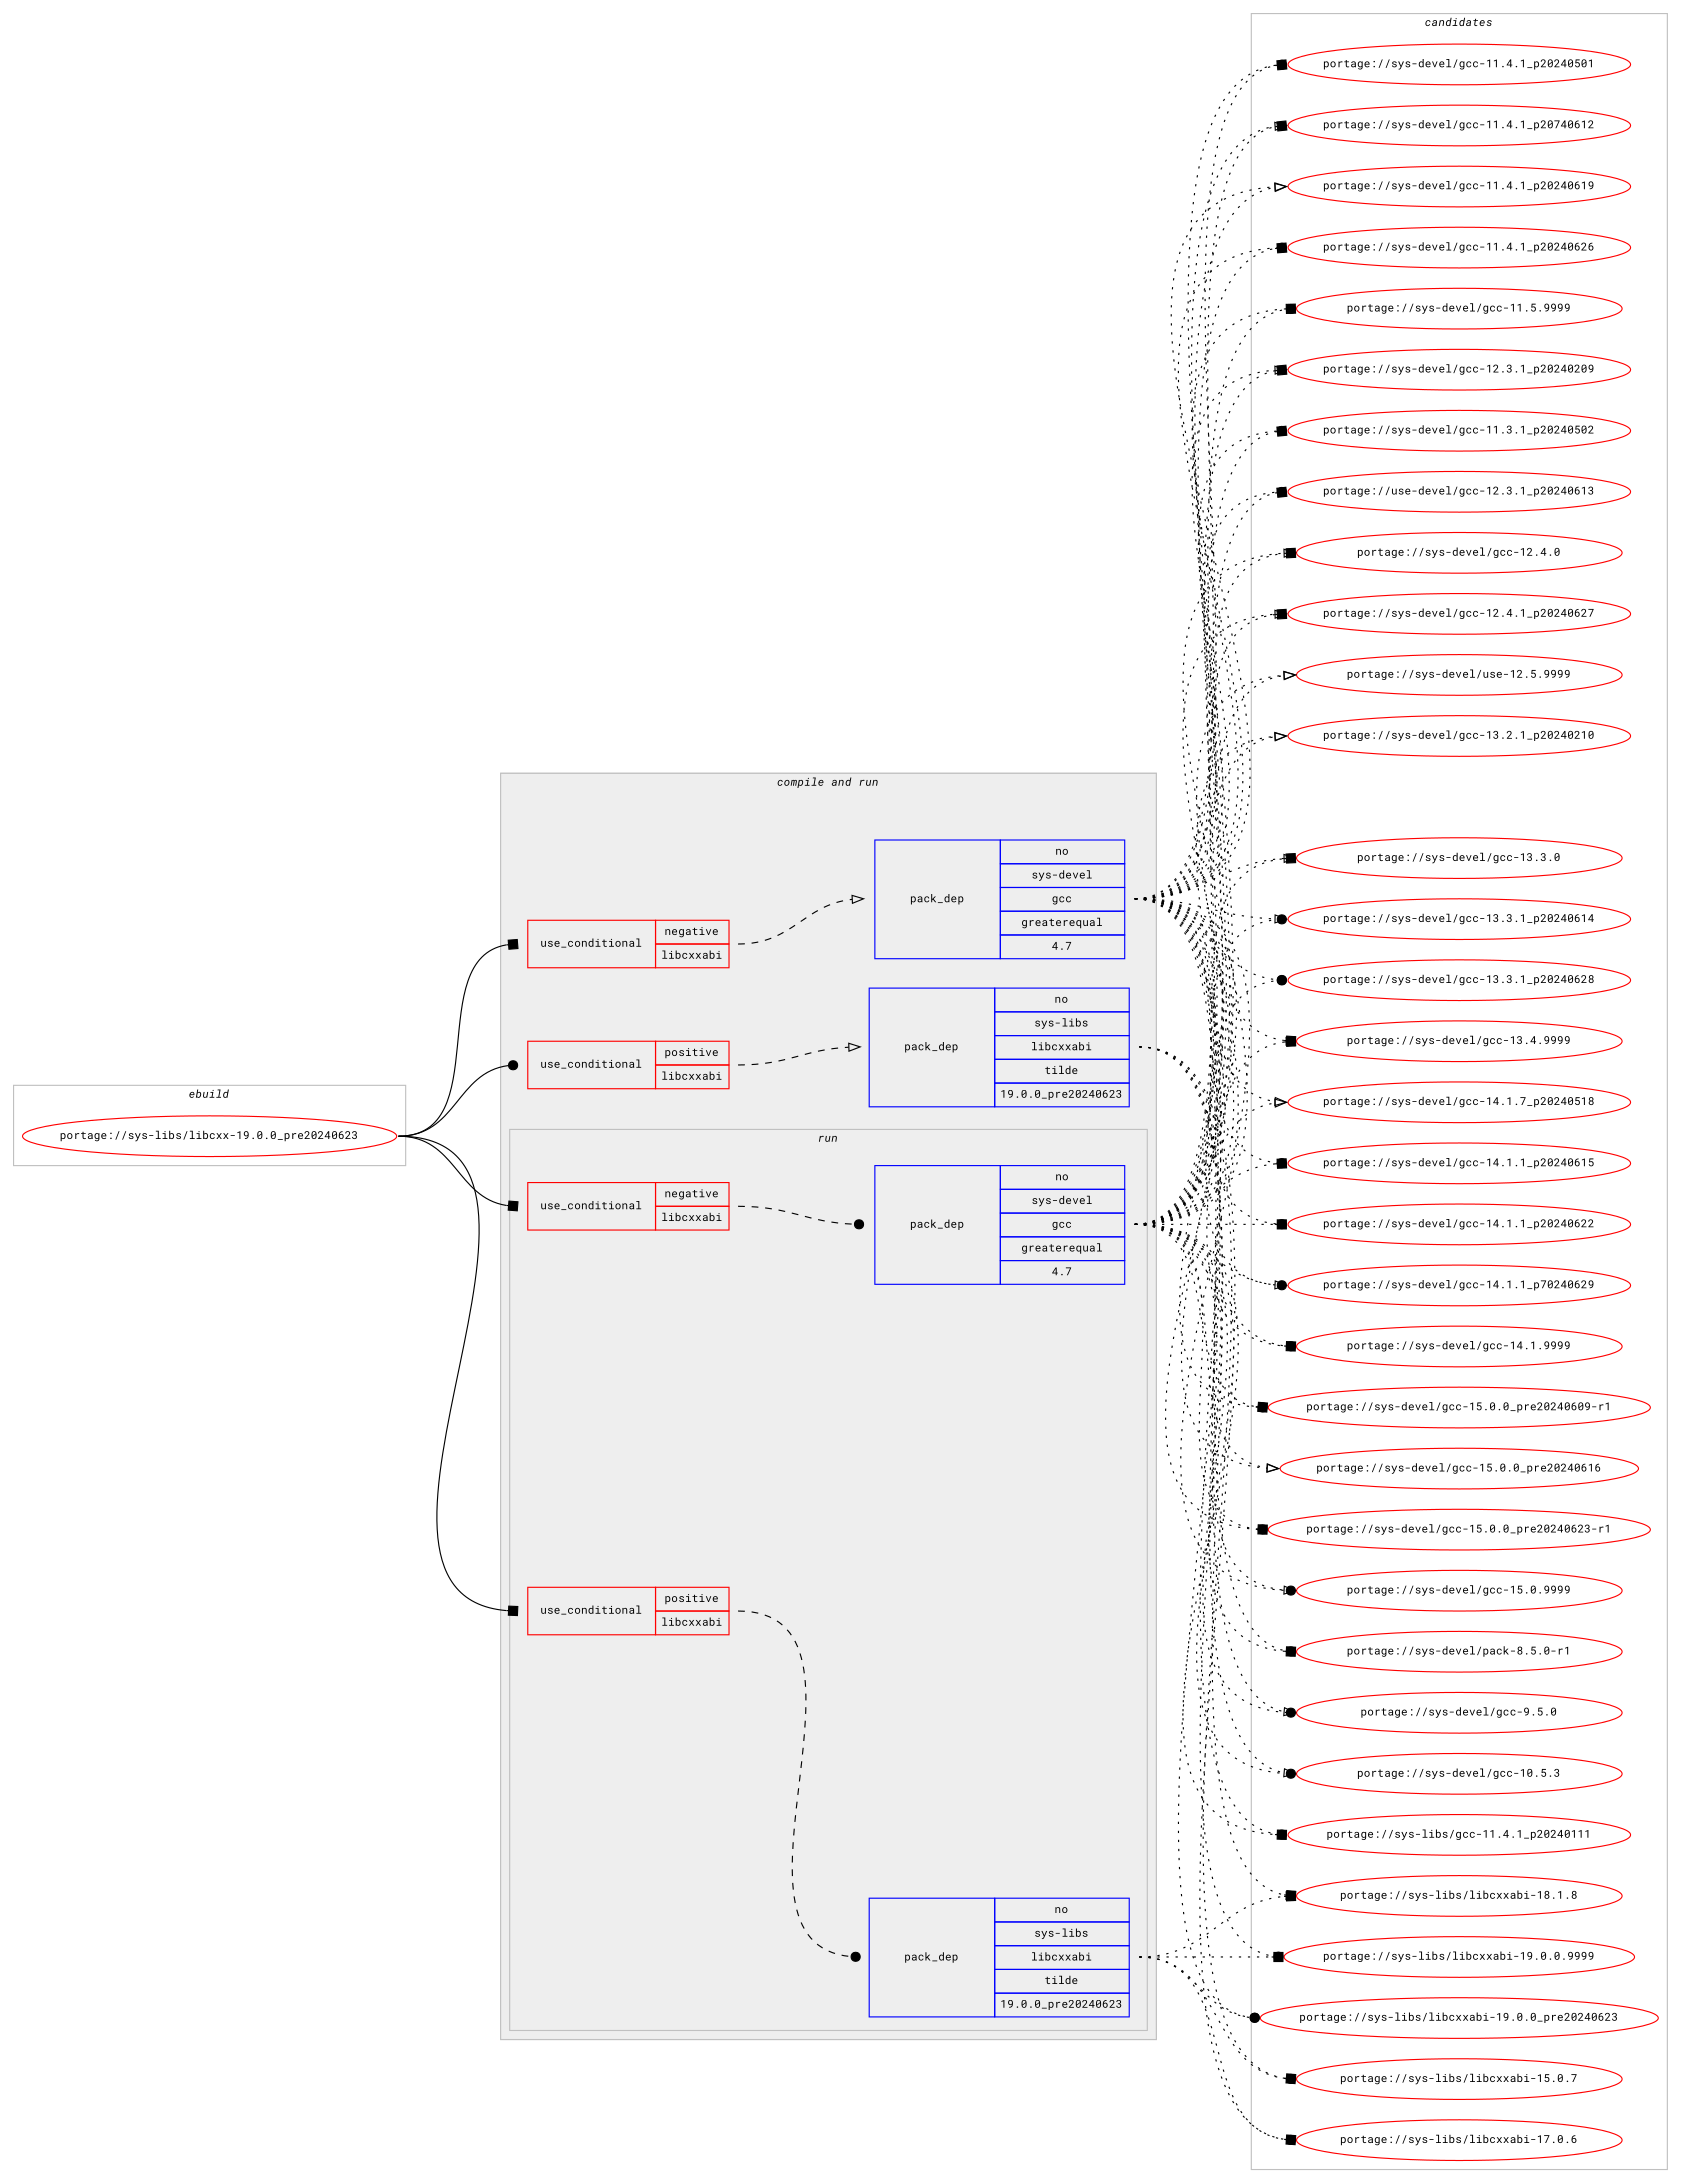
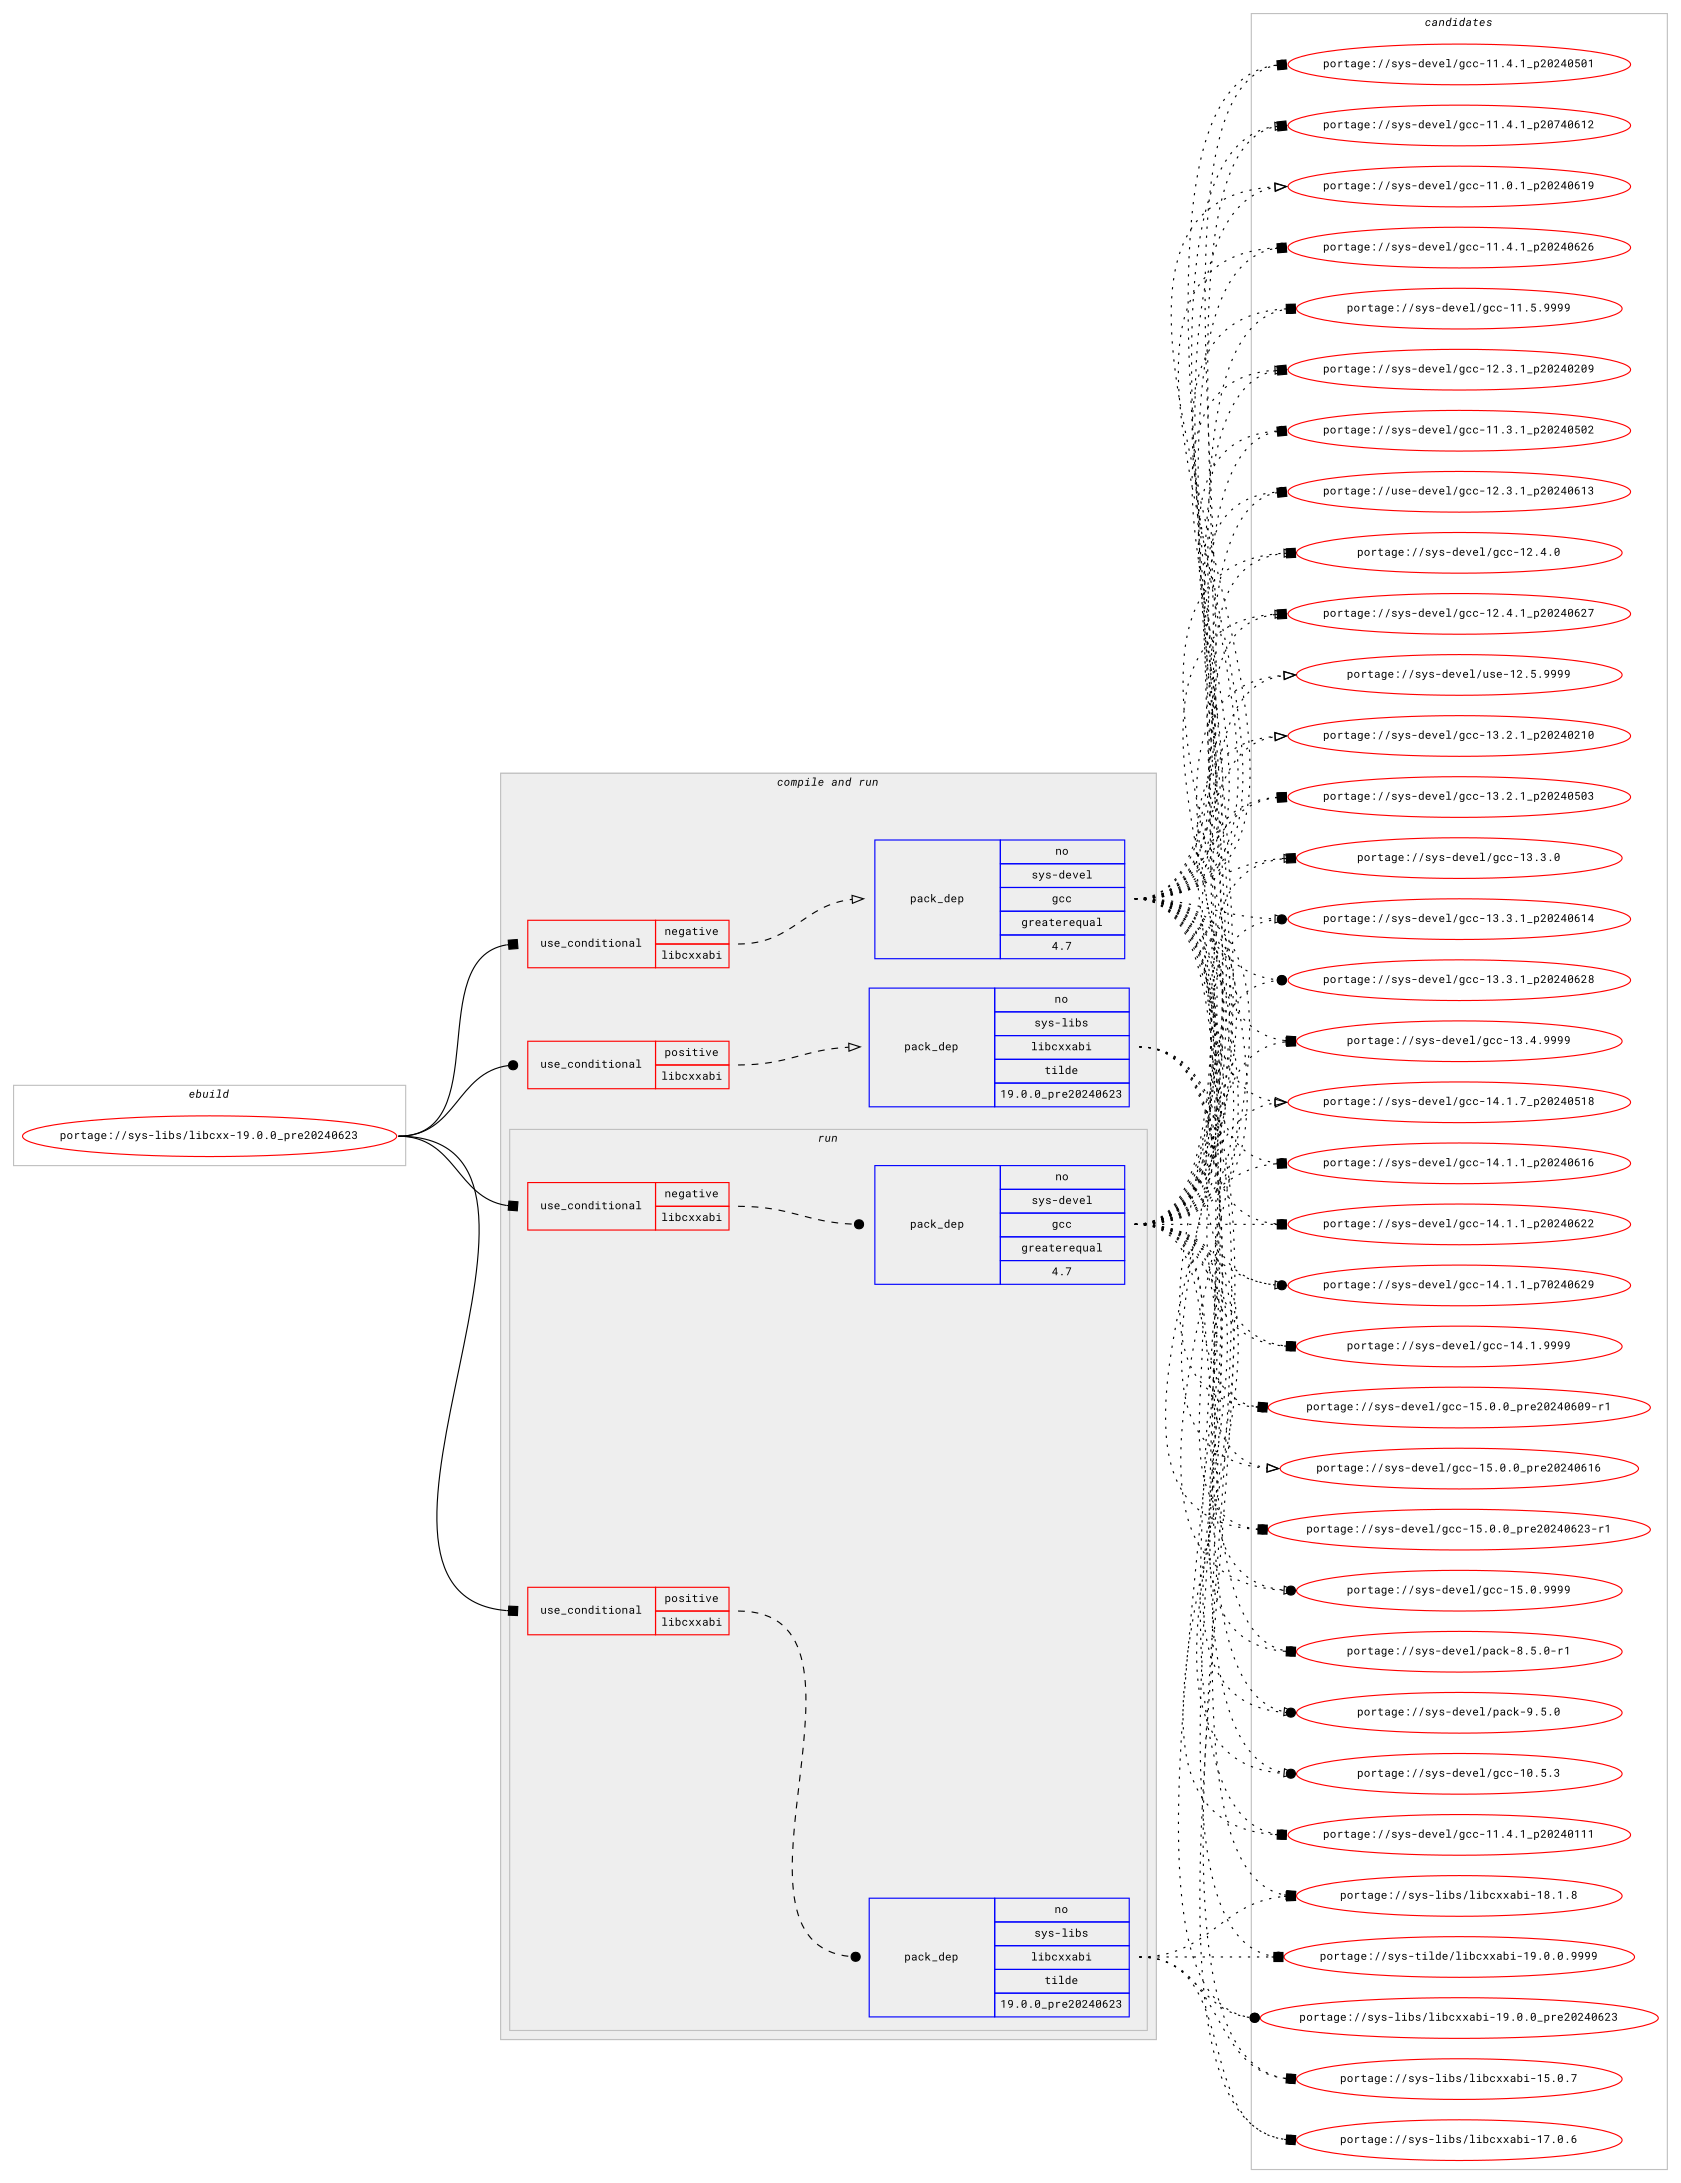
node "portage://sys-devel/gcc-11.4.1_p20240619": label "portage://sys-devel/gcc-11.4.1_p20240619" -> "portage://sys-devel/gcc-11.0.1_p20240619"
node "portage://sys-devel/gcc-13.2.1_p20240503": added
node "portage://sys-devel/gcc-14.1.1_p20240615": label "portage://sys-devel/gcc-14.1.1_p20240615" -> "portage://sys-devel/gcc-14.1.1_p20240616"
node "portage://sys-devel/gcc-9.5.0": label "portage://sys-devel/gcc-9.5.0" -> "portage://sys-devel/pack-9.5.0"
node "portage://sys-libs/gcc-11.4.1_p20240111": label "portage://sys-libs/gcc-11.4.1_p20240111" -> "portage://sys-devel/gcc-11.4.1_p20240111"
node "portage://sys-libs/libcxxabi-19.0.0.9999": label "portage://sys-libs/libcxxabi-19.0.0.9999" -> "portage://sys-tilde/libcxxabi-19.0.0.9999"
